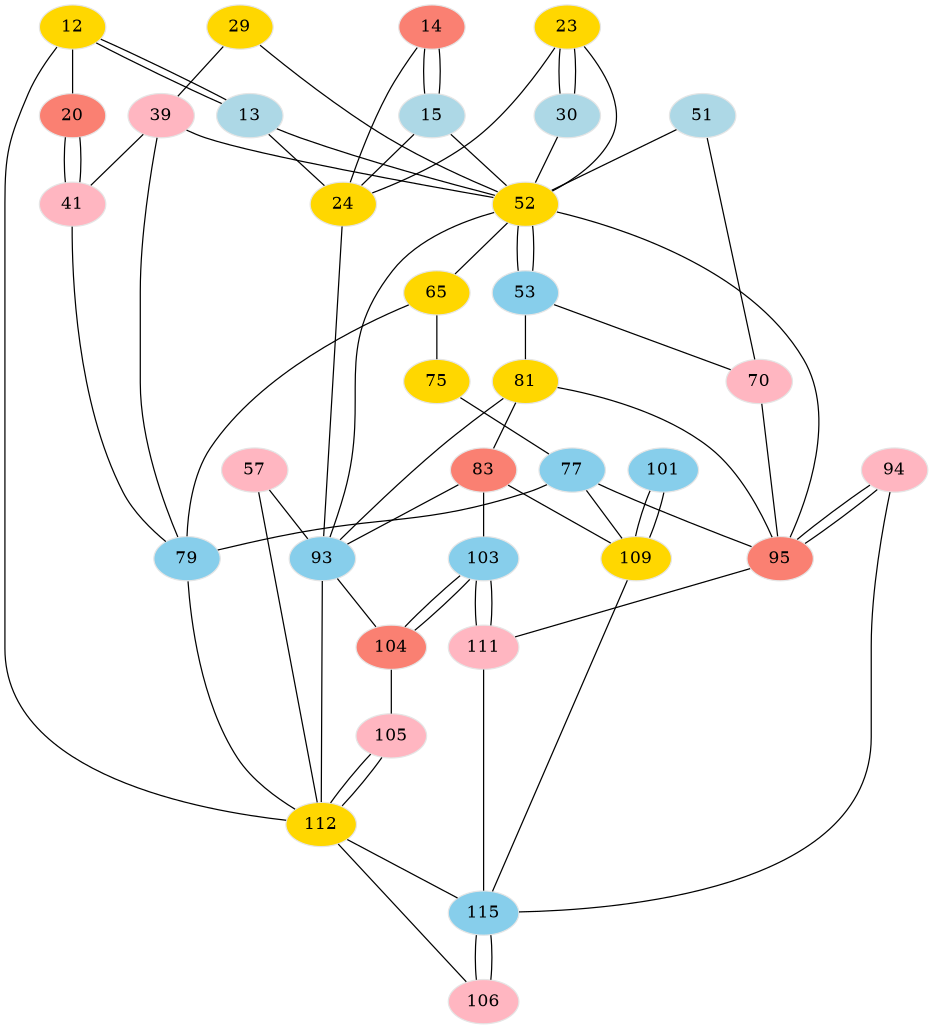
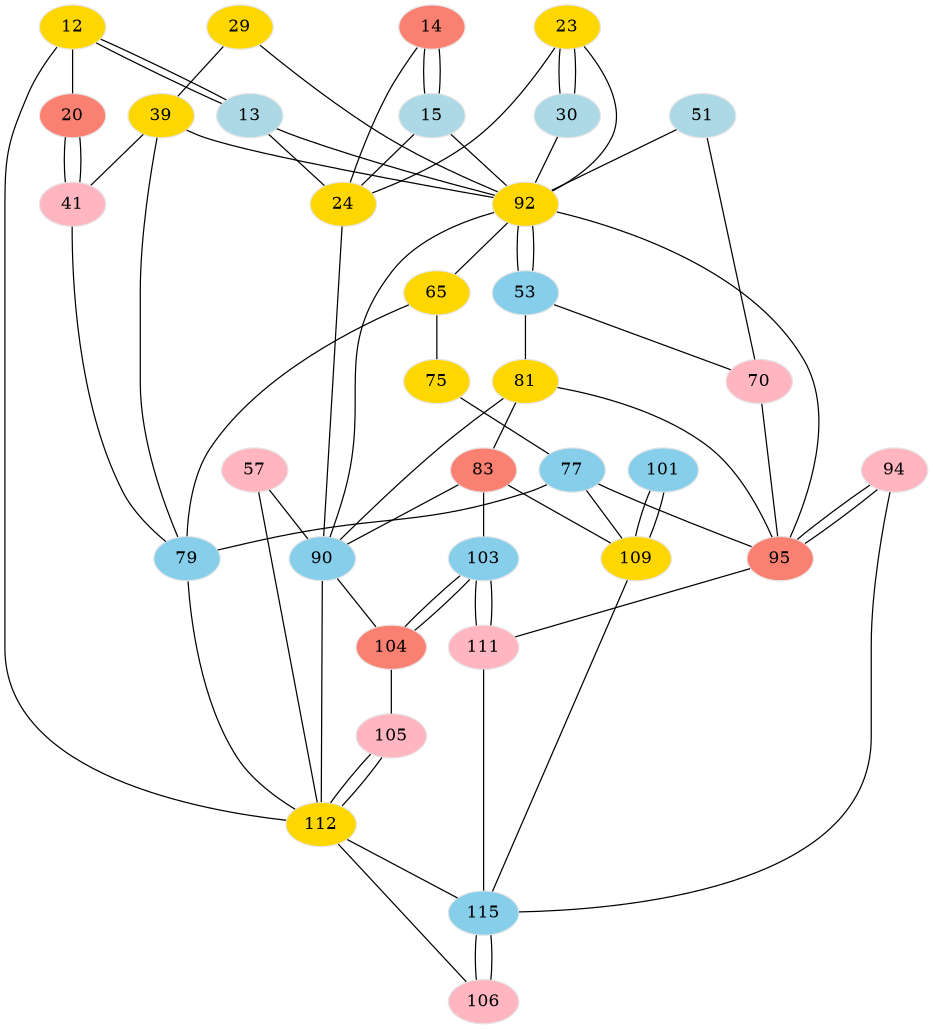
node "39": fillcolor lightpink -> gold
node "52": label "52" -> "92"
node "93": label "93" -> "90"
